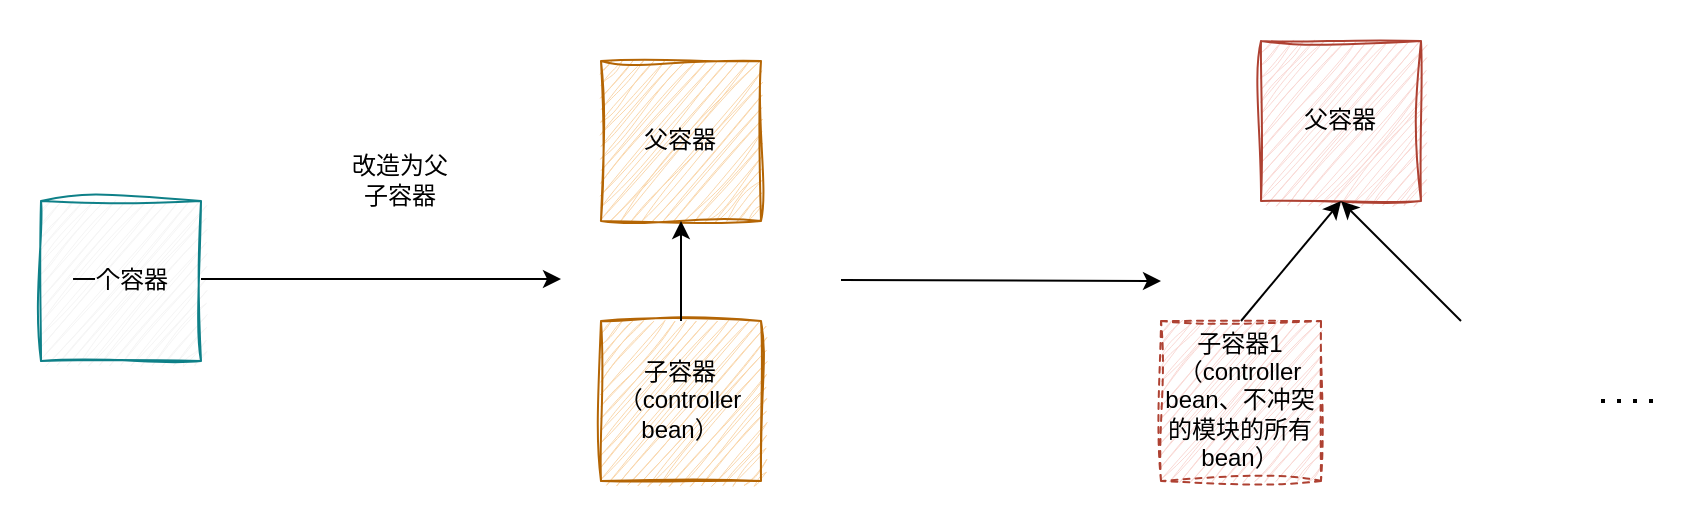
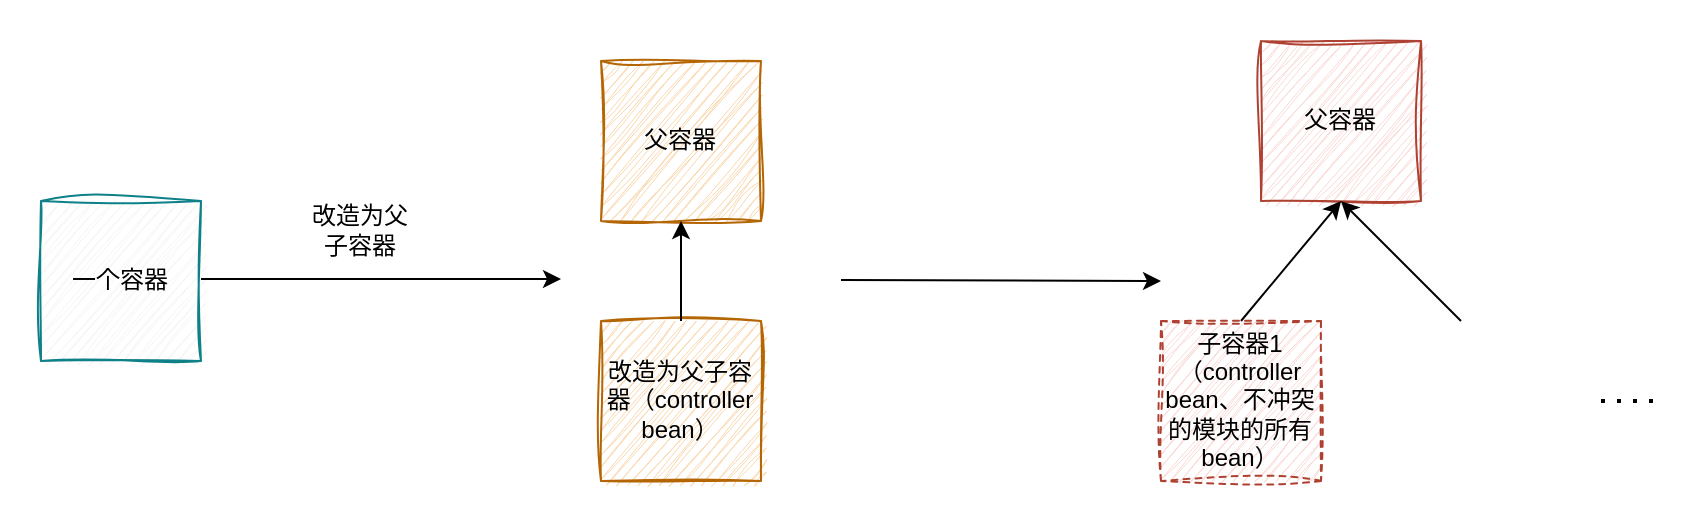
node "改造为父子容器": moved (401, 181) -> (361, 231)
node "子容器（controller bean）": label "子容器（controller bean）" -> "改造为父子容器（controller bean）"
